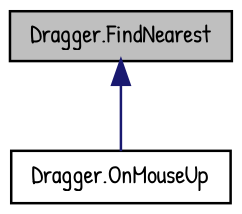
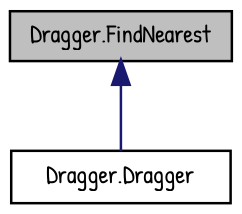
node "Dragger.OnMouseUp": label "Dragger.OnMouseUp" -> "Dragger.Dragger"
